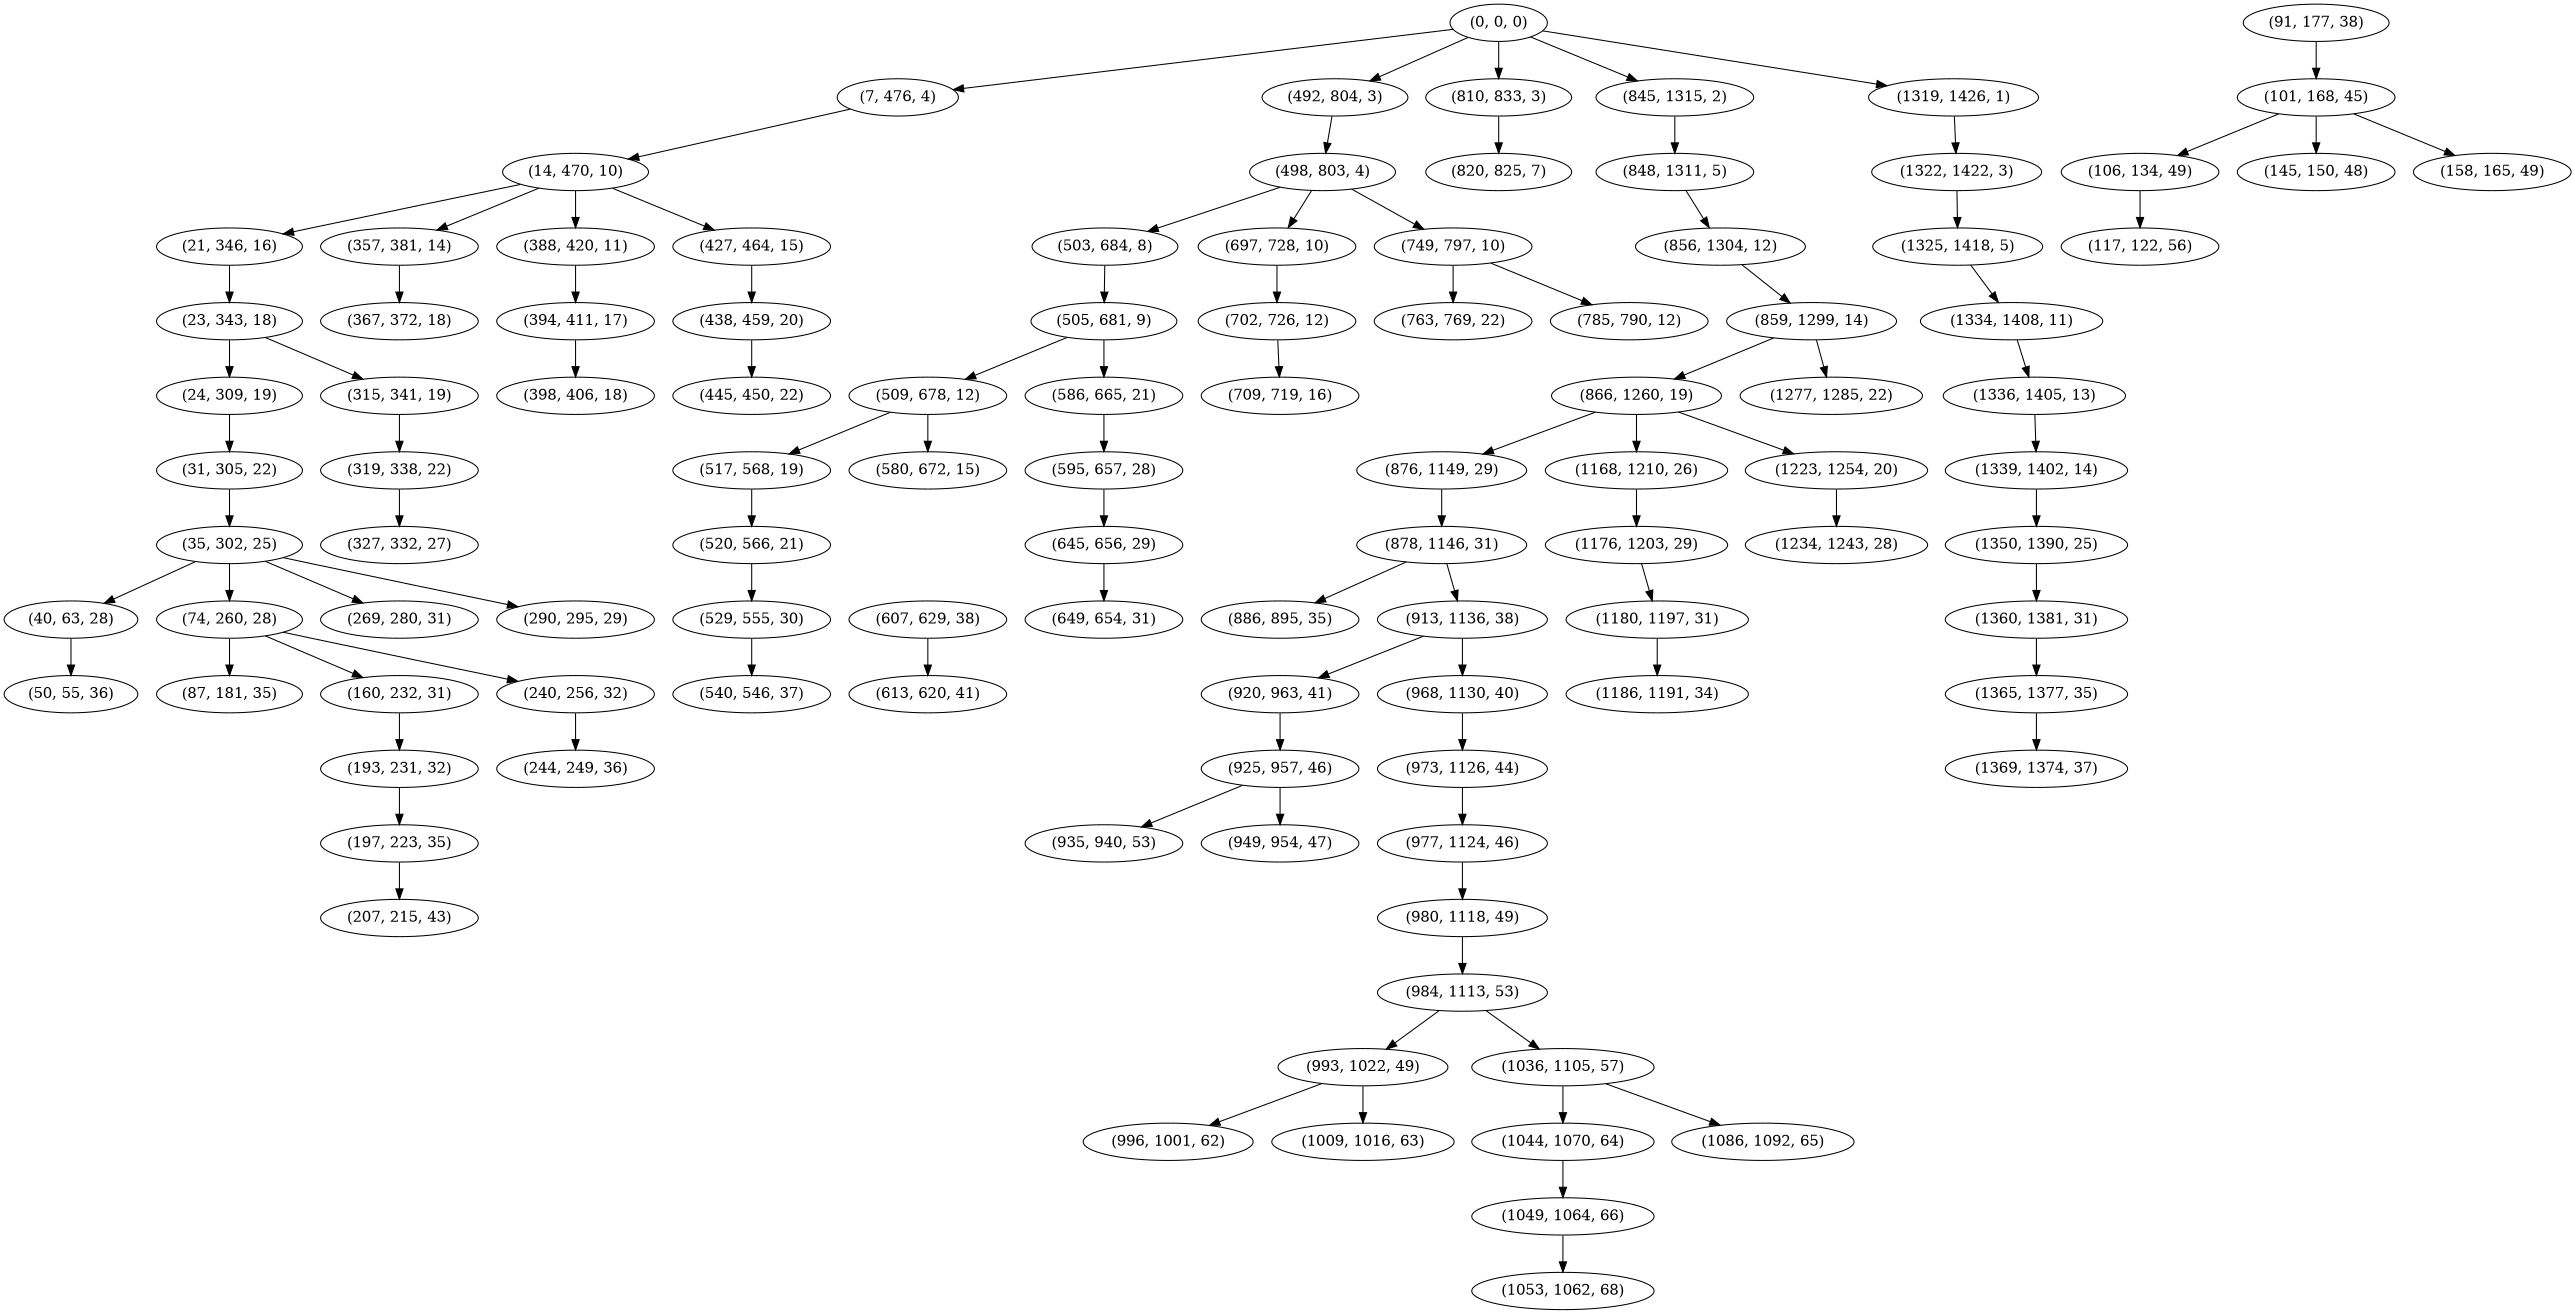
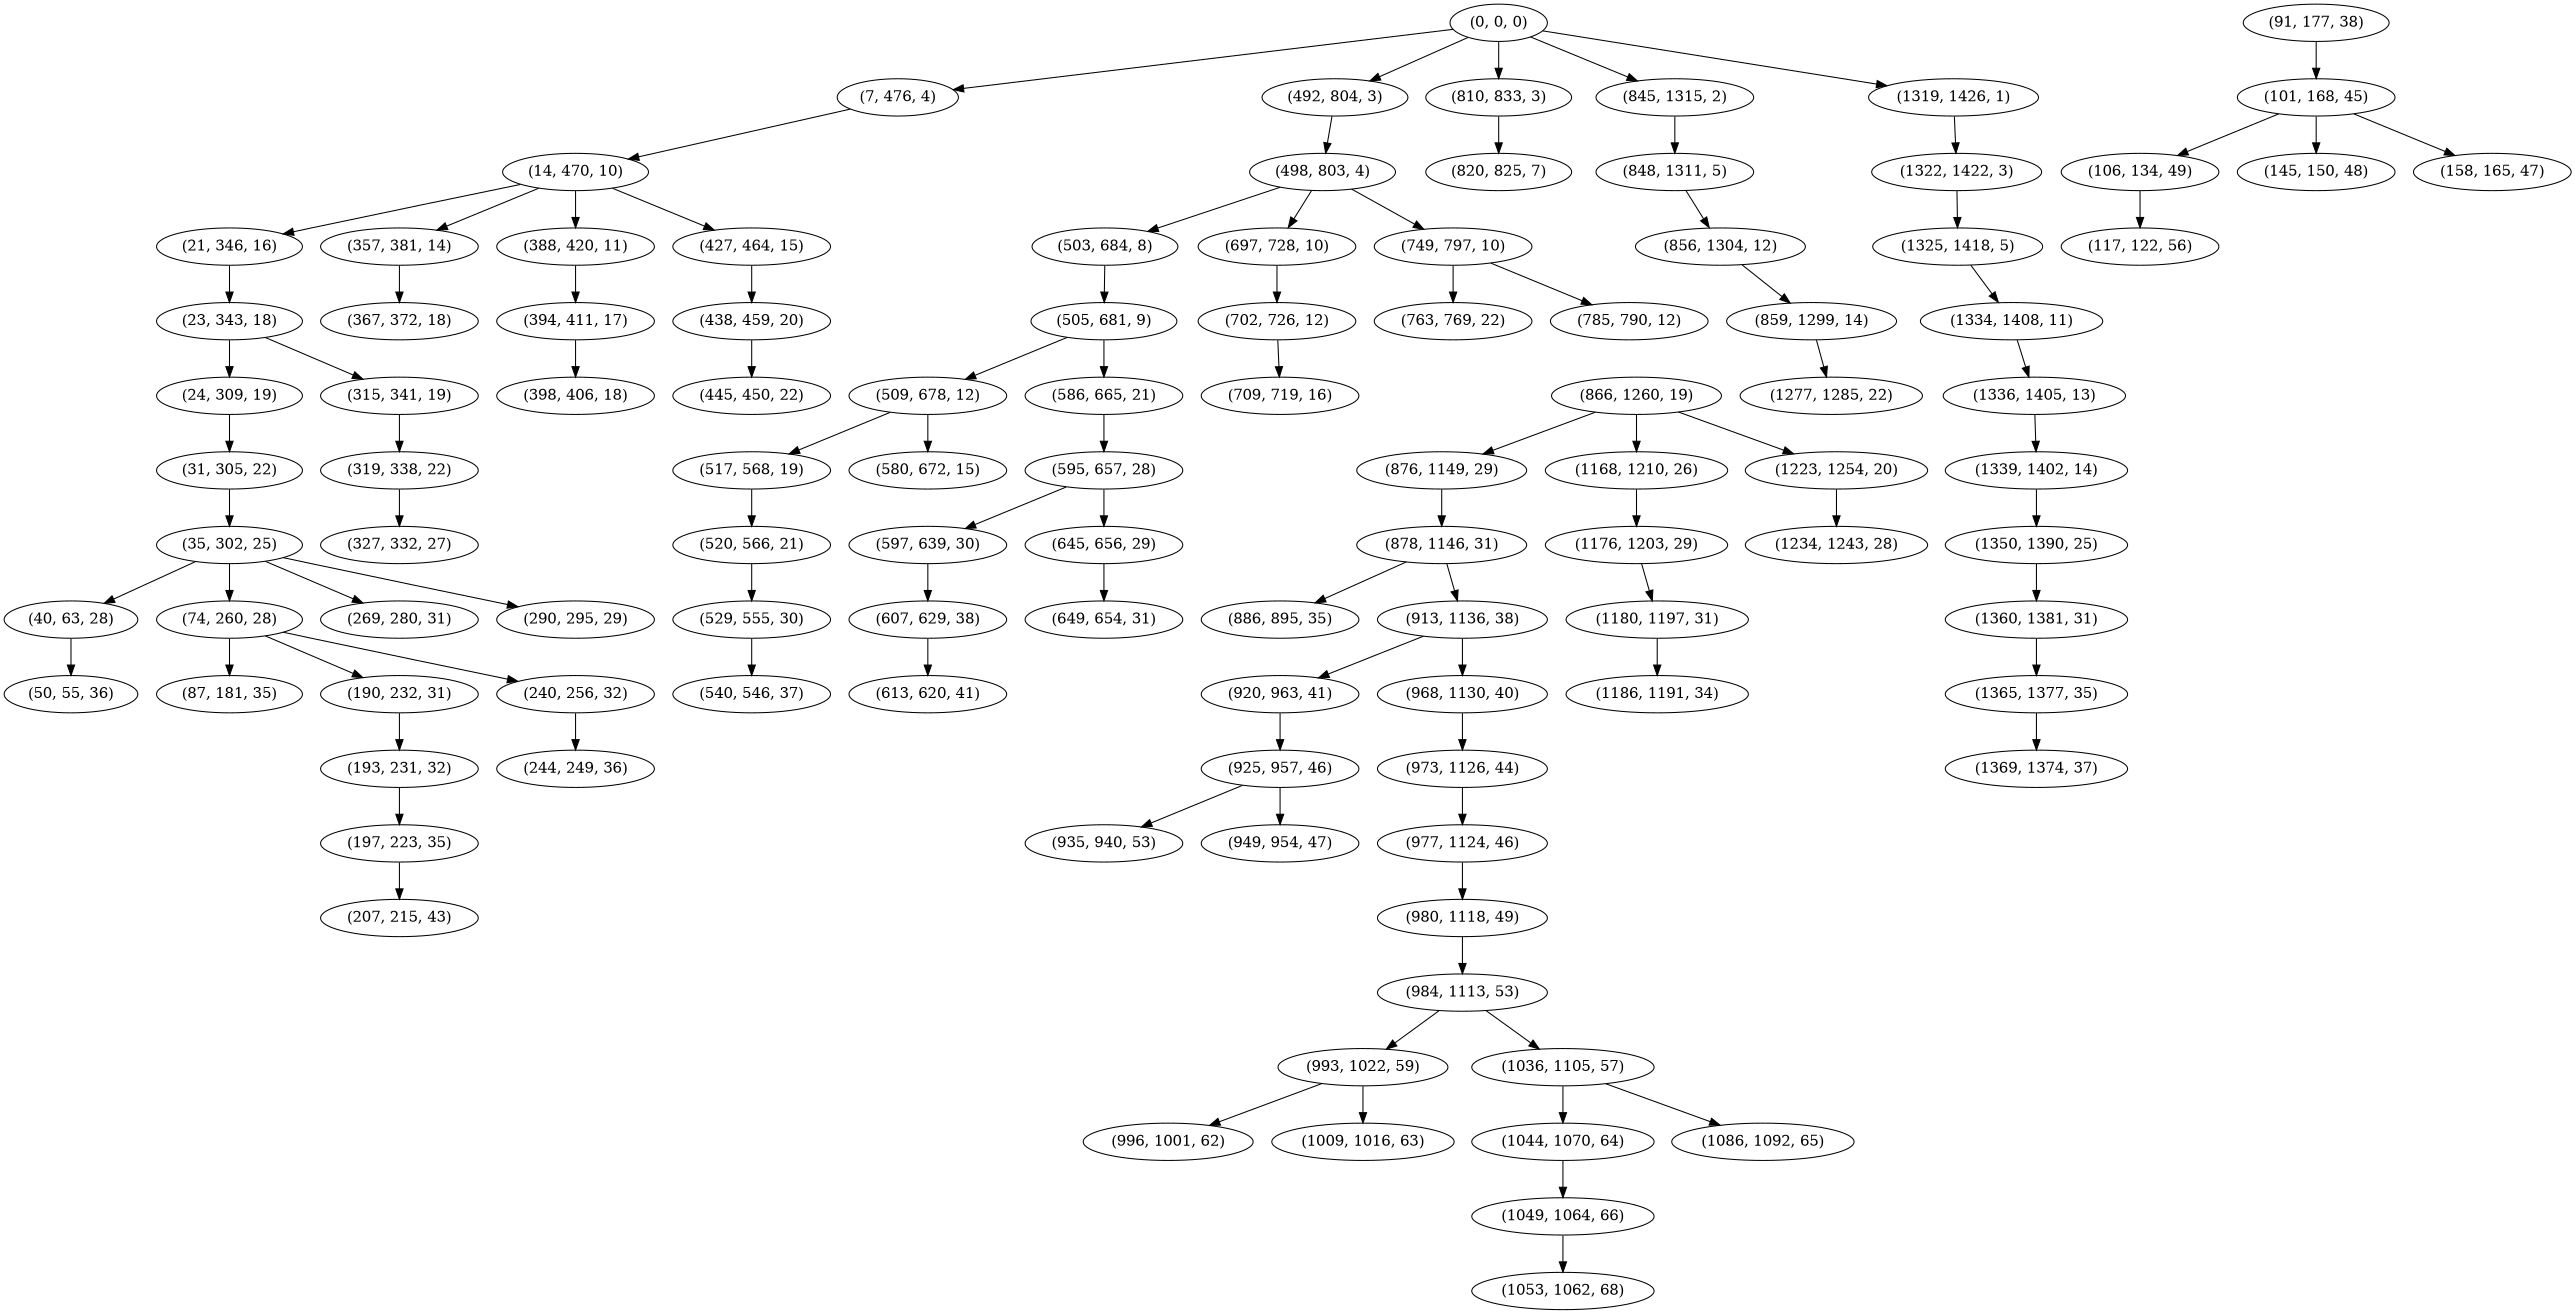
node "(158, 165, 49)": label "(158, 165, 49)" -> "(158, 165, 47)"
edge "(859, 1299, 14)" -> "(866, 1260, 19)": removed
node "(597, 639, 30)": added
node "(160, 232, 31)": label "(160, 232, 31)" -> "(190, 232, 31)"
node "(993, 1022, 49)": label "(993, 1022, 49)" -> "(993, 1022, 59)"
